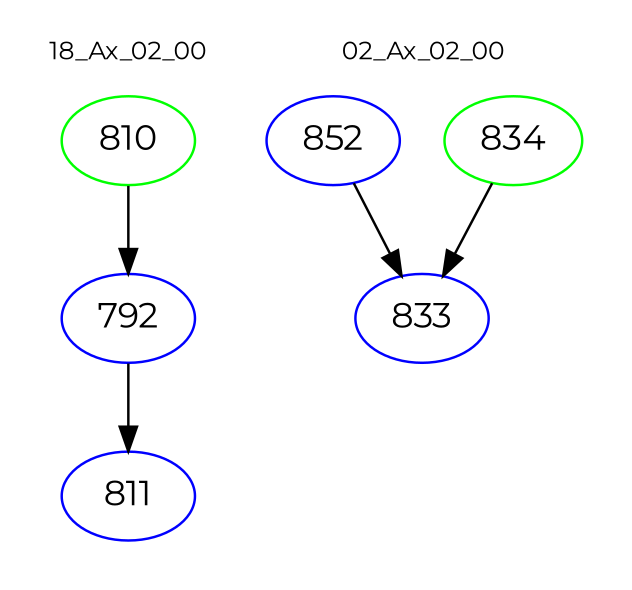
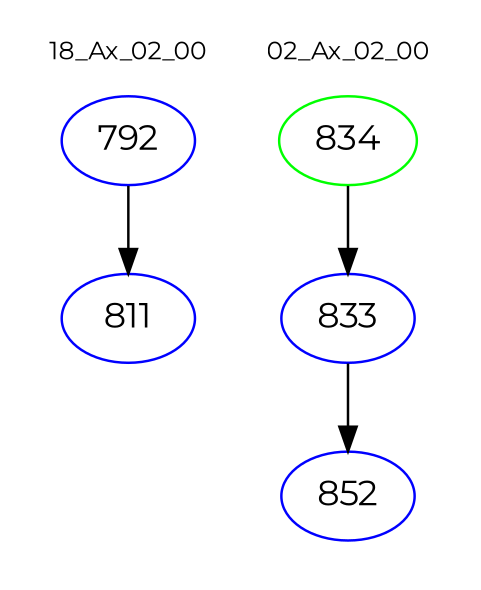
node "810": removed
edge "852" -> "833": reversed
